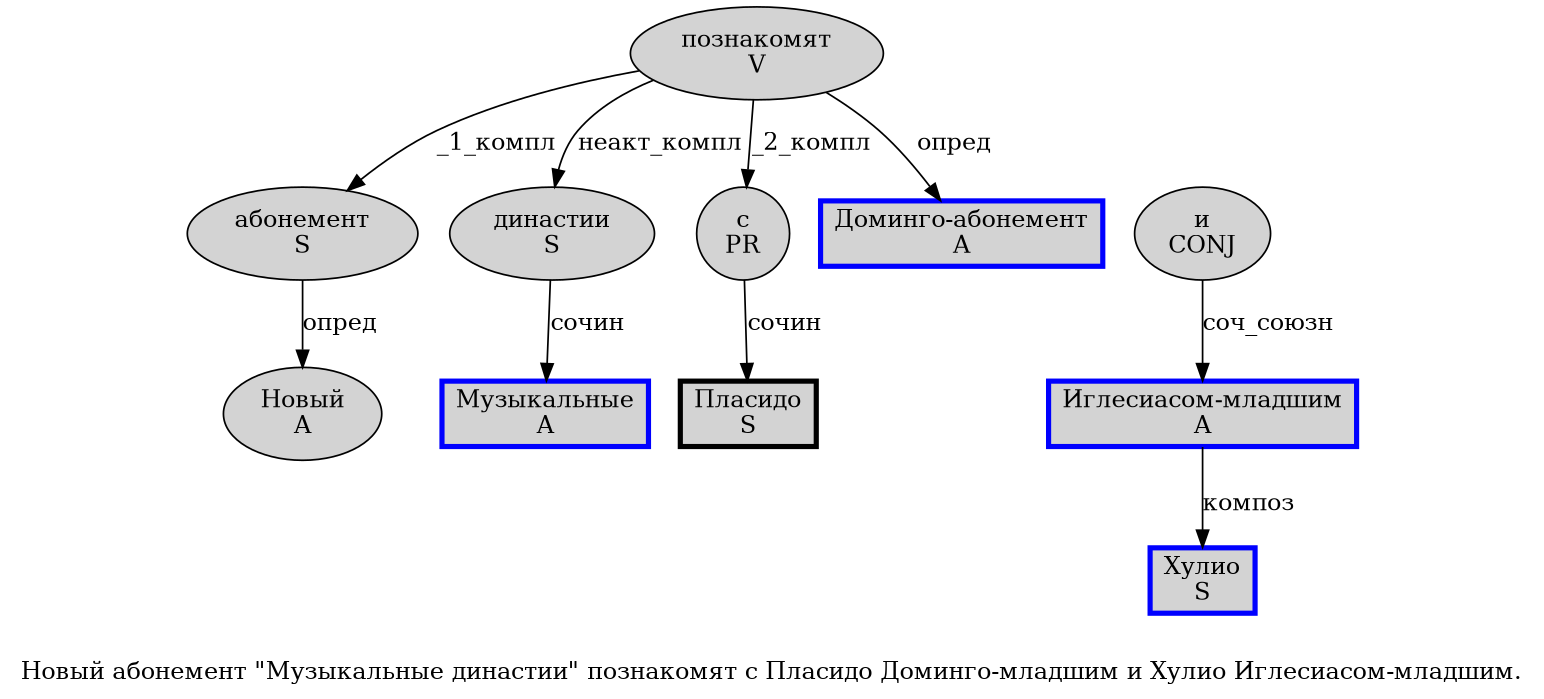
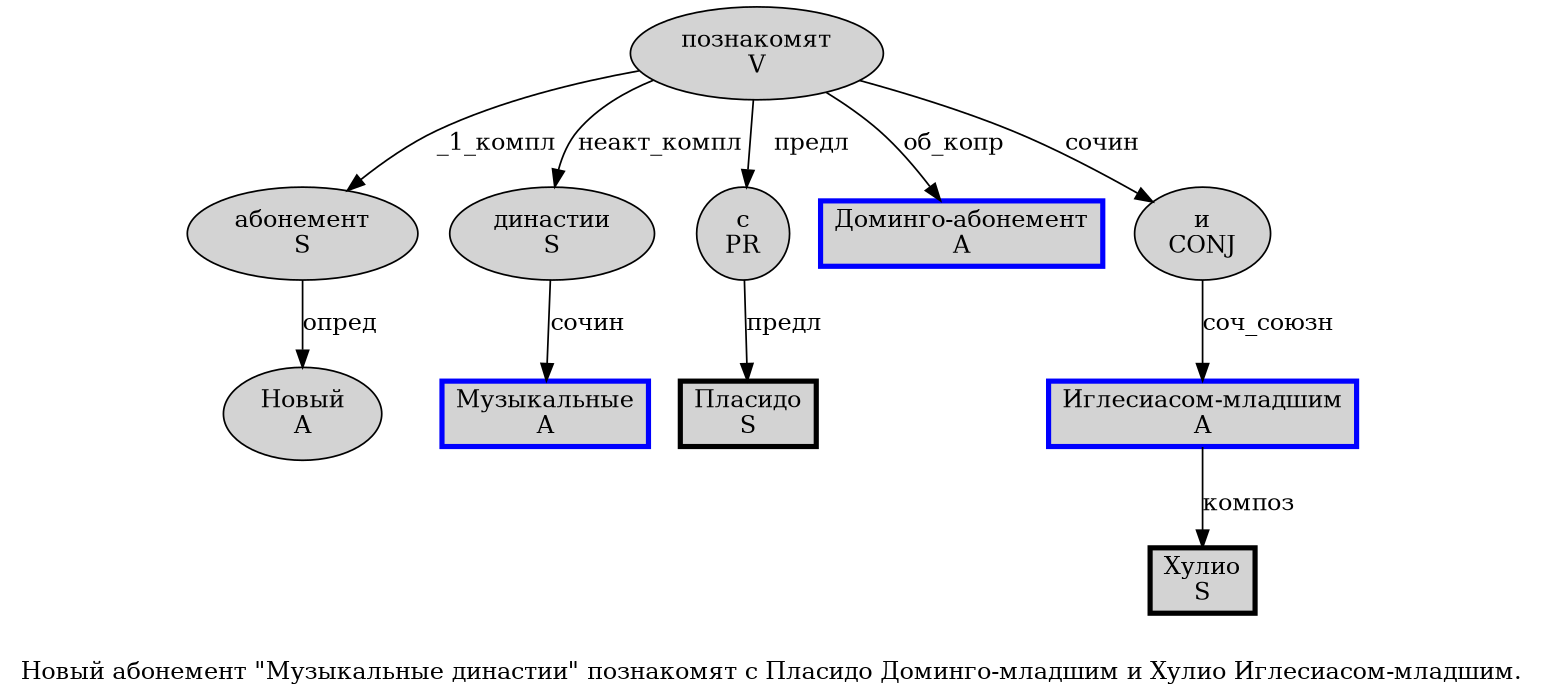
edge "познакомят V" -> "и CONJ": added, label "сочин"
edge "познакомят V" -> "с PR": label "_2_компл" -> "предл"
edge "познакомят V" -> "Доминго-абонемент A": label "опред" -> "об_копр"
edge "с PR" -> "Пласидо S": label "сочин" -> "предл"
node "Хулио S": color blue -> black
